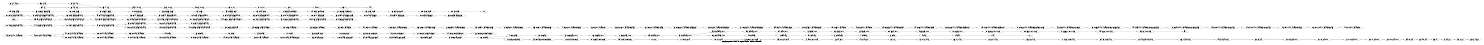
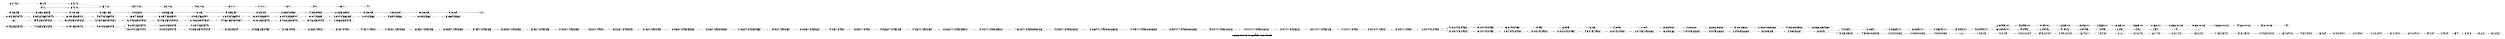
node "22 | 22 72 73 74 77 : 48 49 50 51": added
